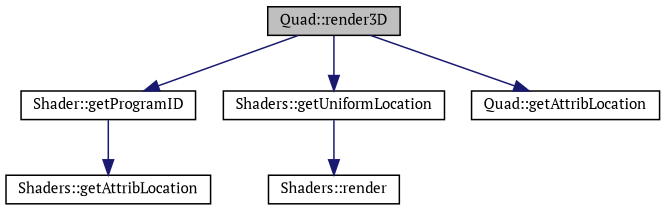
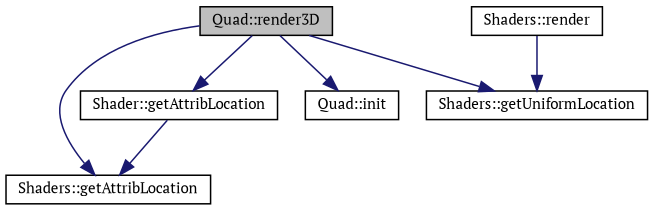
edge "Quad::render3D" -> "Shaders::getAttribLocation": added
node "Shader::getProgramID": label "Shader::getProgramID" -> "Shader::getAttribLocation"
node "Quad::getAttribLocation": label "Quad::getAttribLocation" -> "Quad::init"
edge "Shaders::getUniformLocation" -> "Shaders::render": reversed
